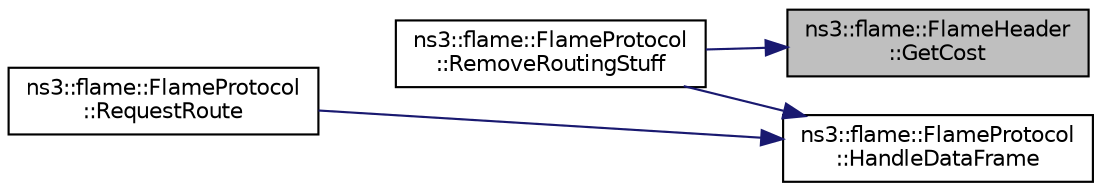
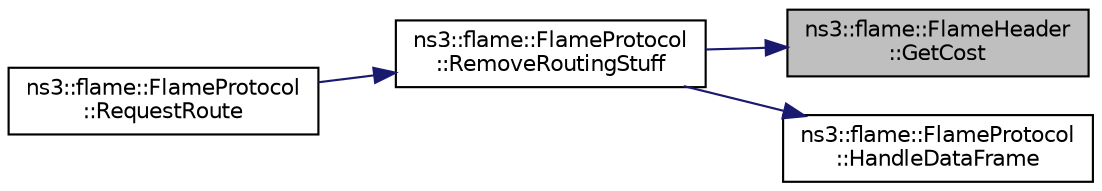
edge "ns3::flame::FlameProtocol ::RequestRoute" -> "ns3::flame::FlameProtocol ::HandleDataFrame": now "ns3::flame::FlameProtocol ::RequestRoute" -> "ns3::flame::FlameProtocol ::RemoveRoutingStuff"
